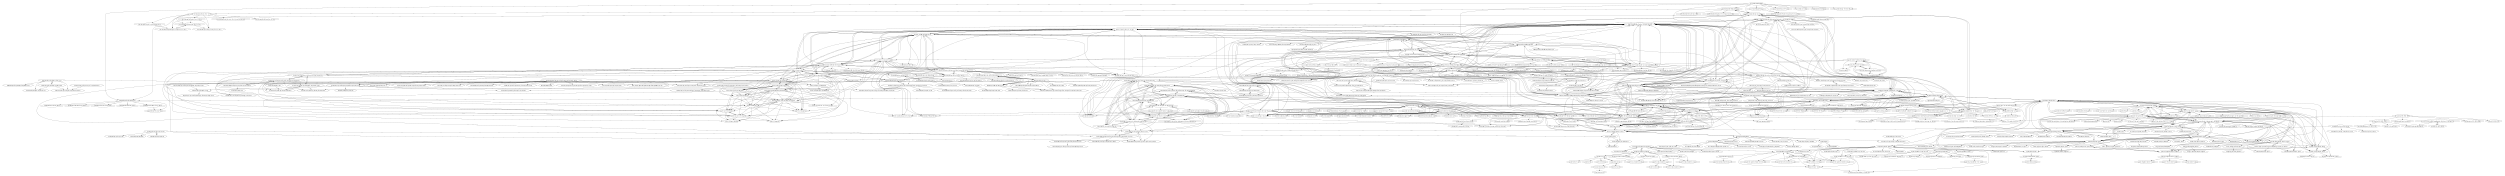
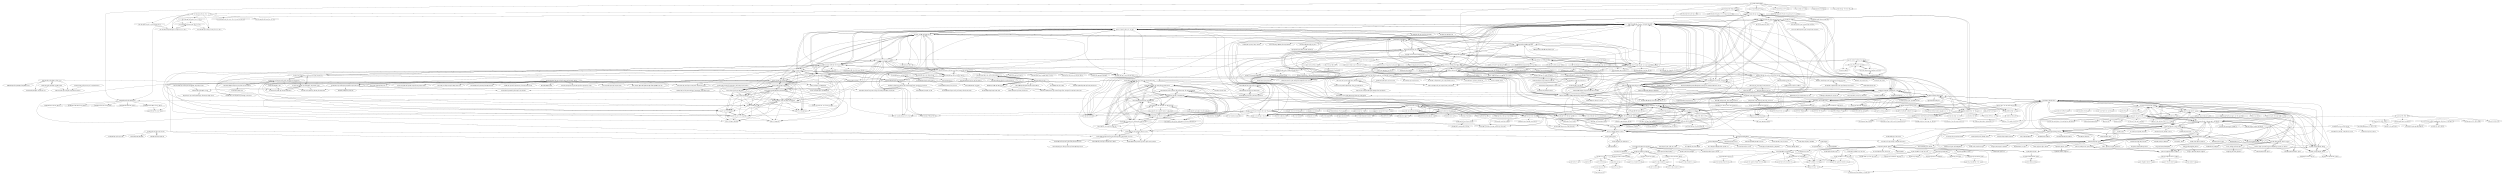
node "ned1313/terraform-tuesdays": removed
